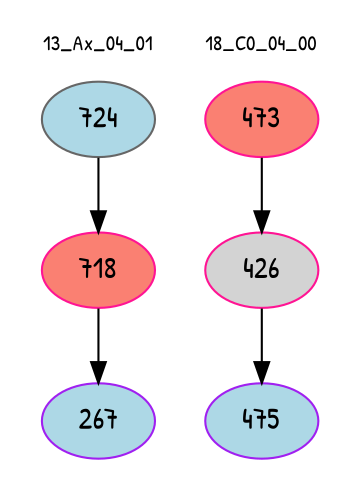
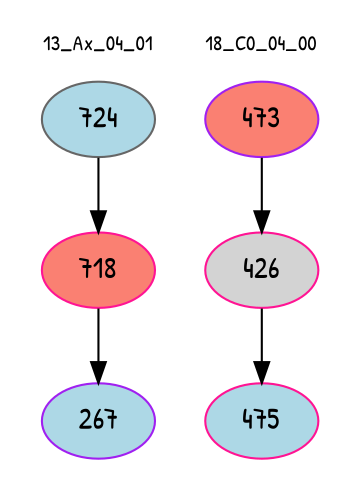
node "473": color deeppink -> purple
node "475": color purple -> deeppink
